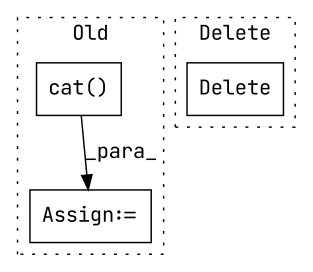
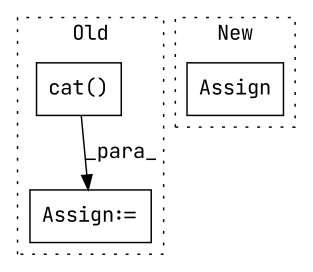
cluster "Delete": label "Delete" -> "New"
node "Delete": label "Delete" -> "Assign"
